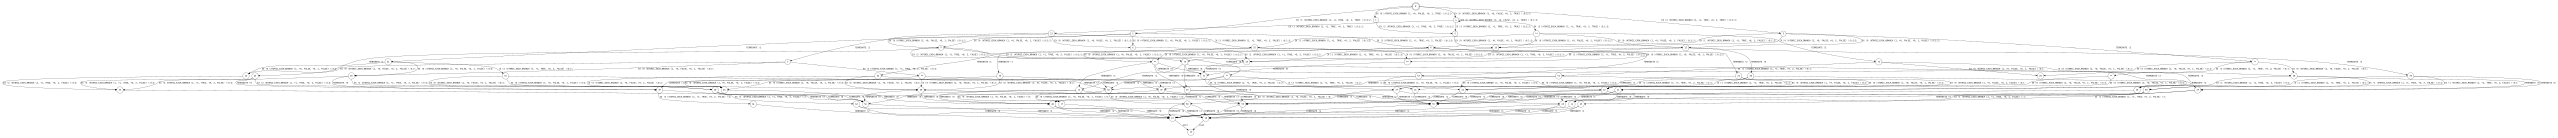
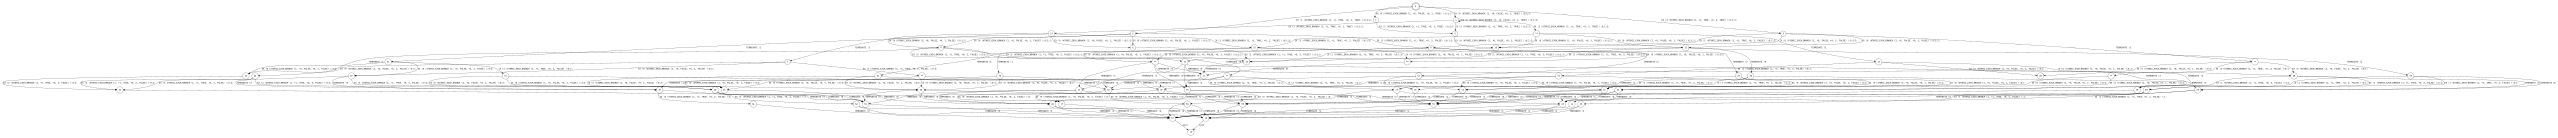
edge "34" -> "55": now "34" -> "45"
edge "42" -> "64": now "42" -> "63"
